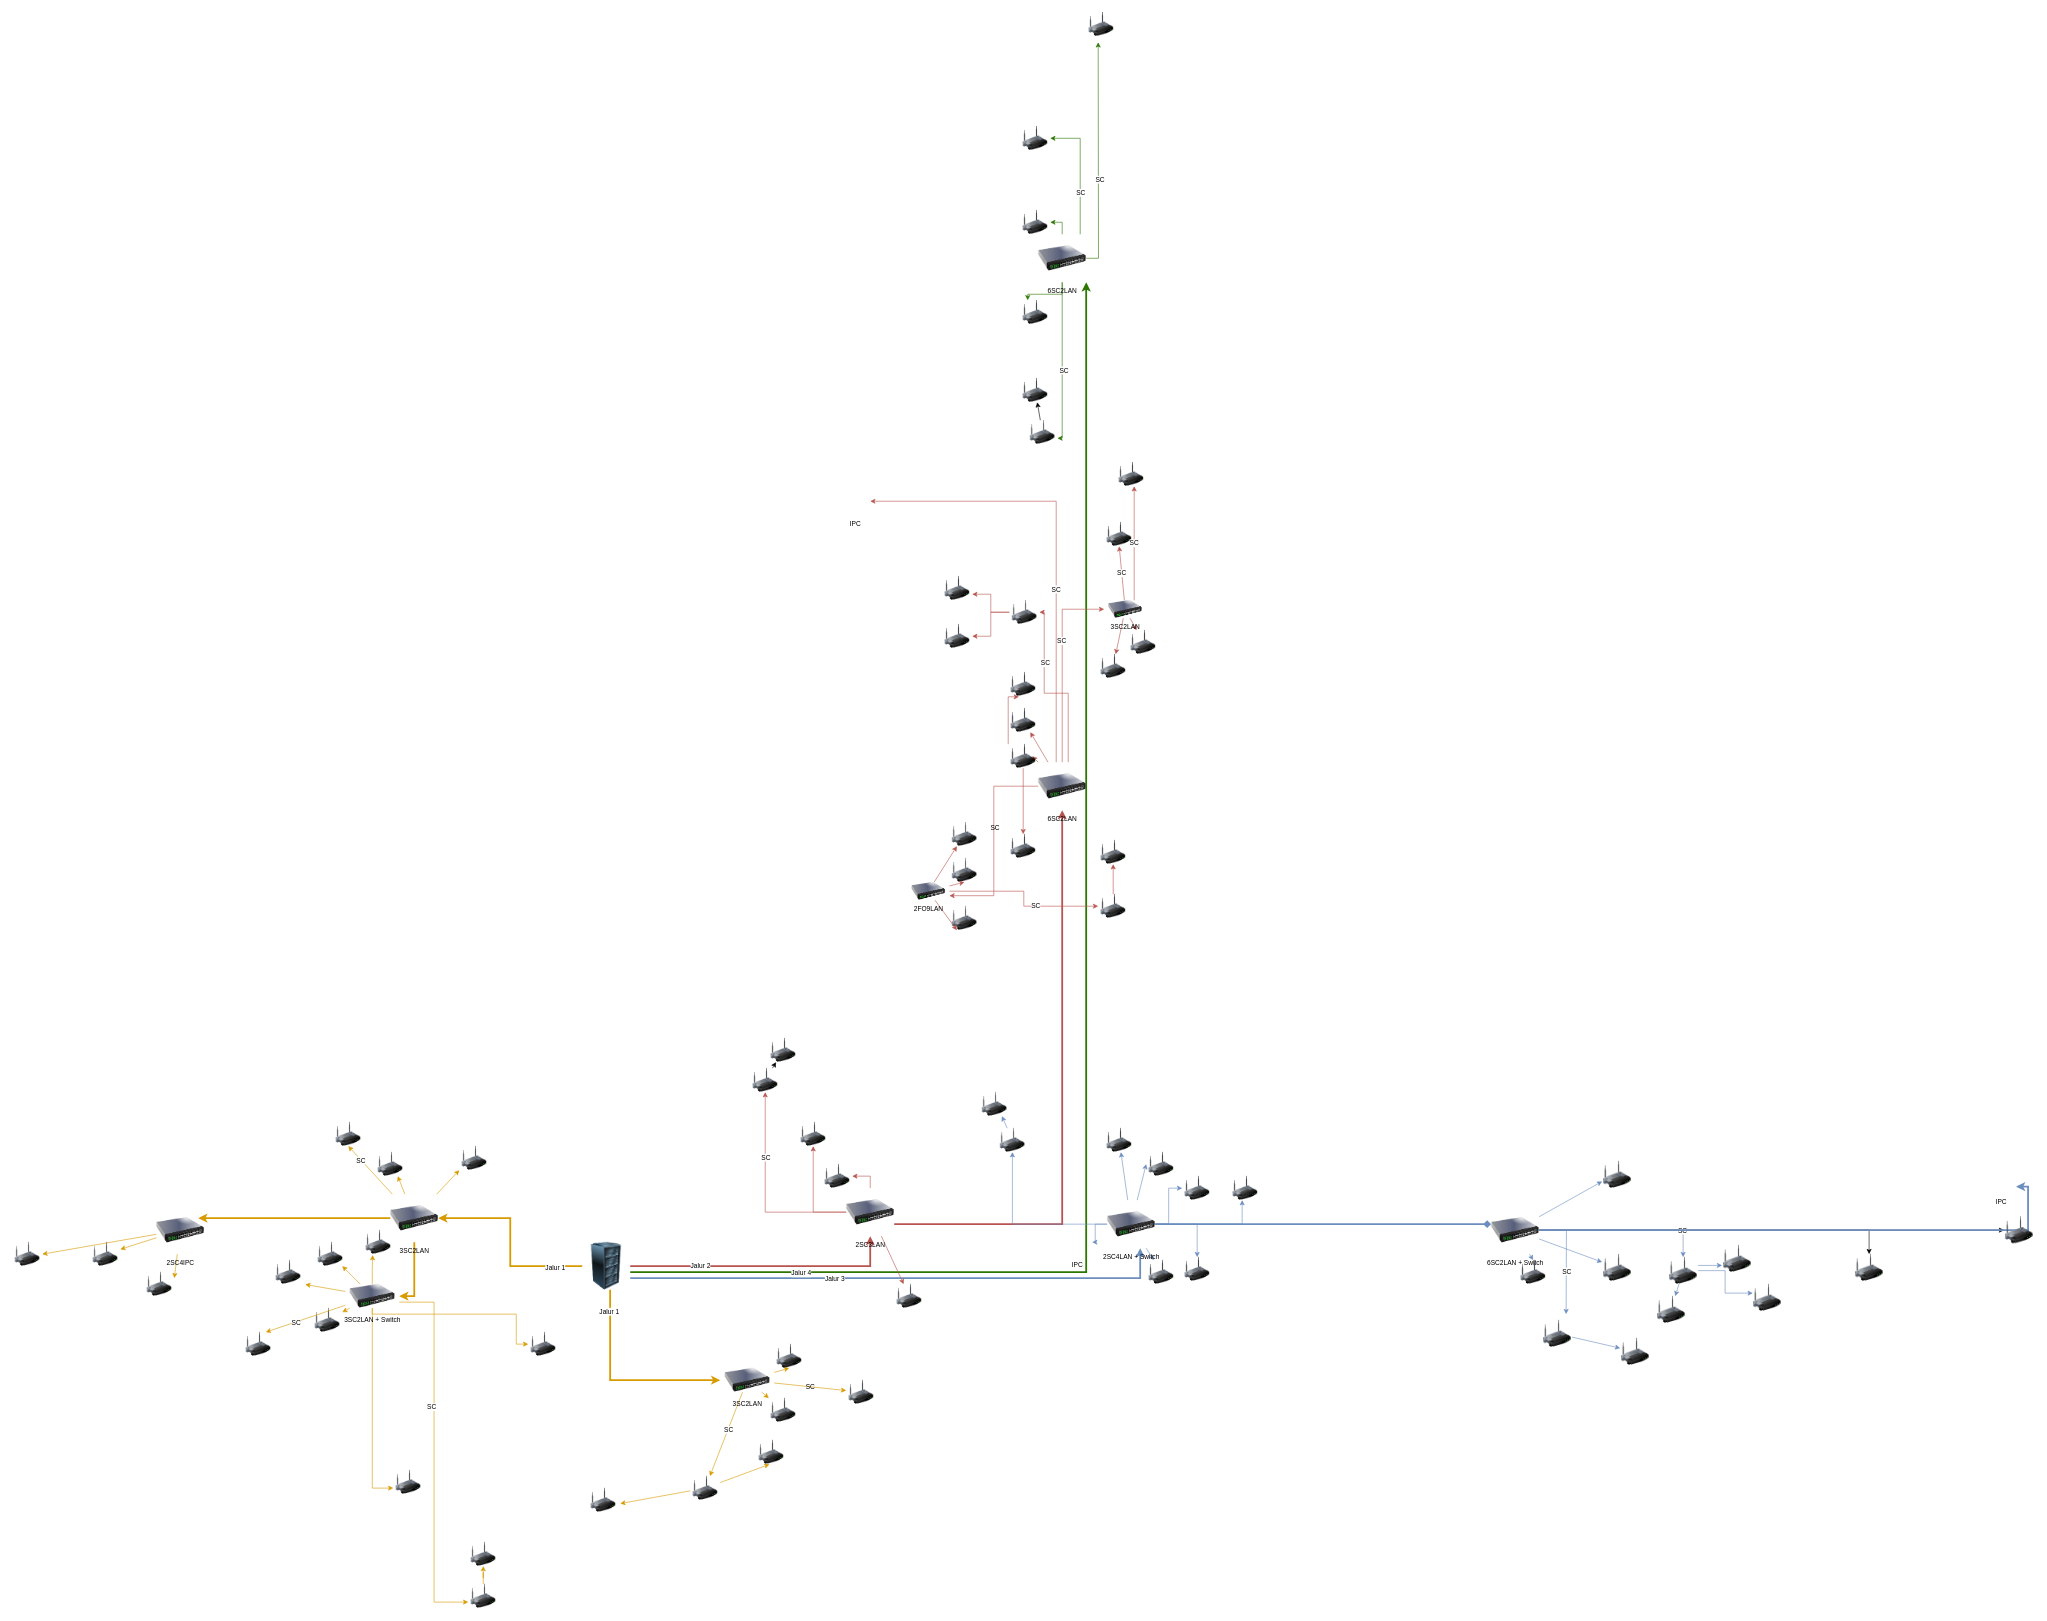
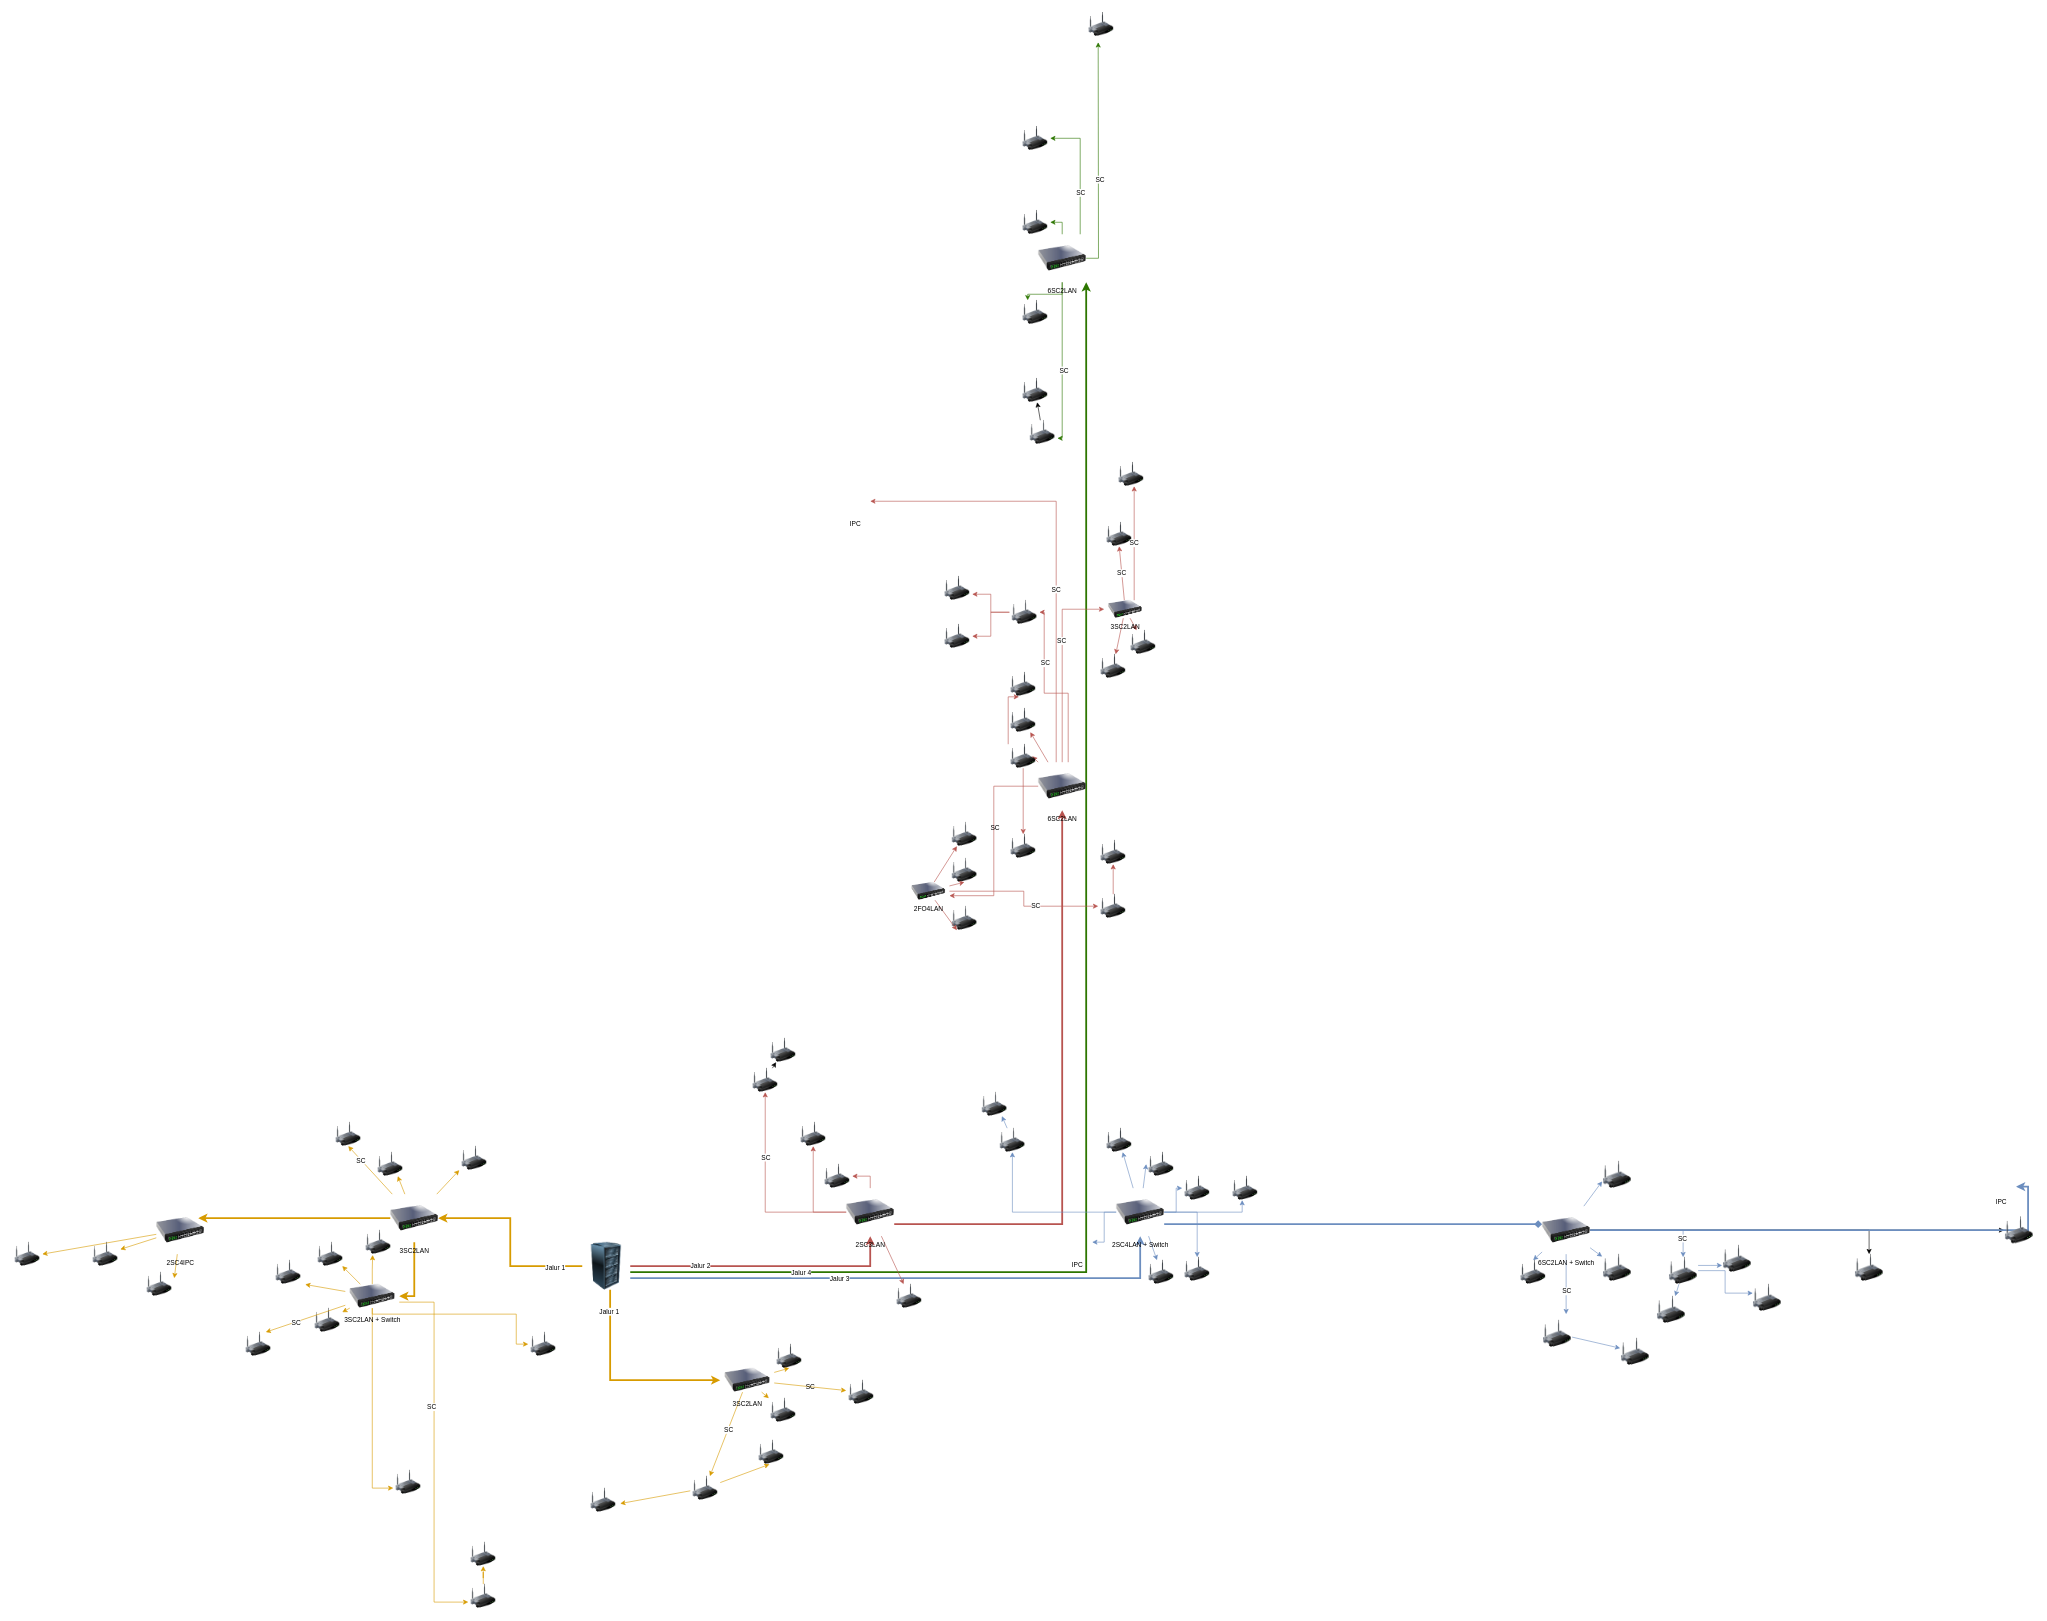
node "2FO9LAN": label "2FO9LAN" -> "2FO4LAN"
node "2SC4LAN + Switch": moved (1131, 1224) -> (1140, 1212)
node "6SC2LAN + Switch": moved (1515, 1230) -> (1566, 1230)
